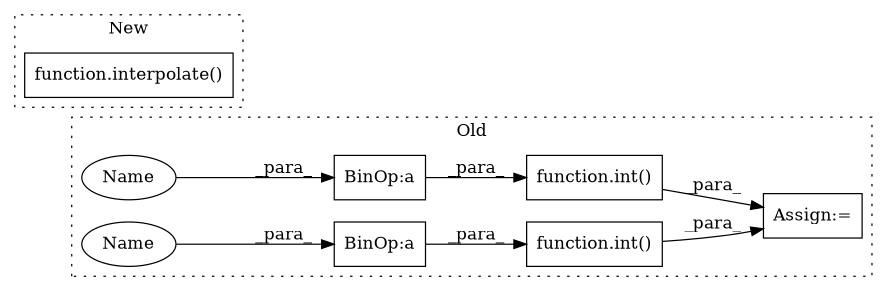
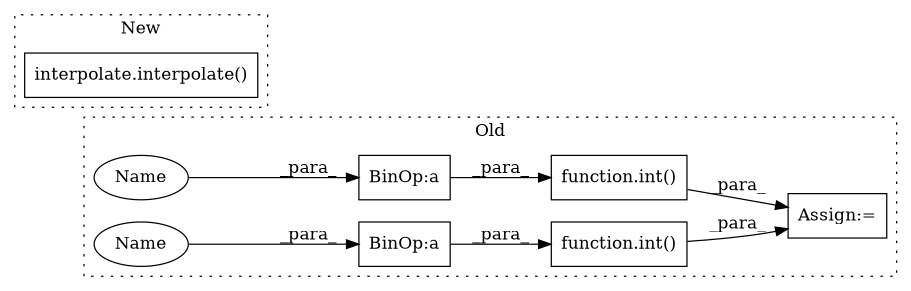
node "function.interpolate()": label "function.interpolate()" -> "interpolate.interpolate()"
